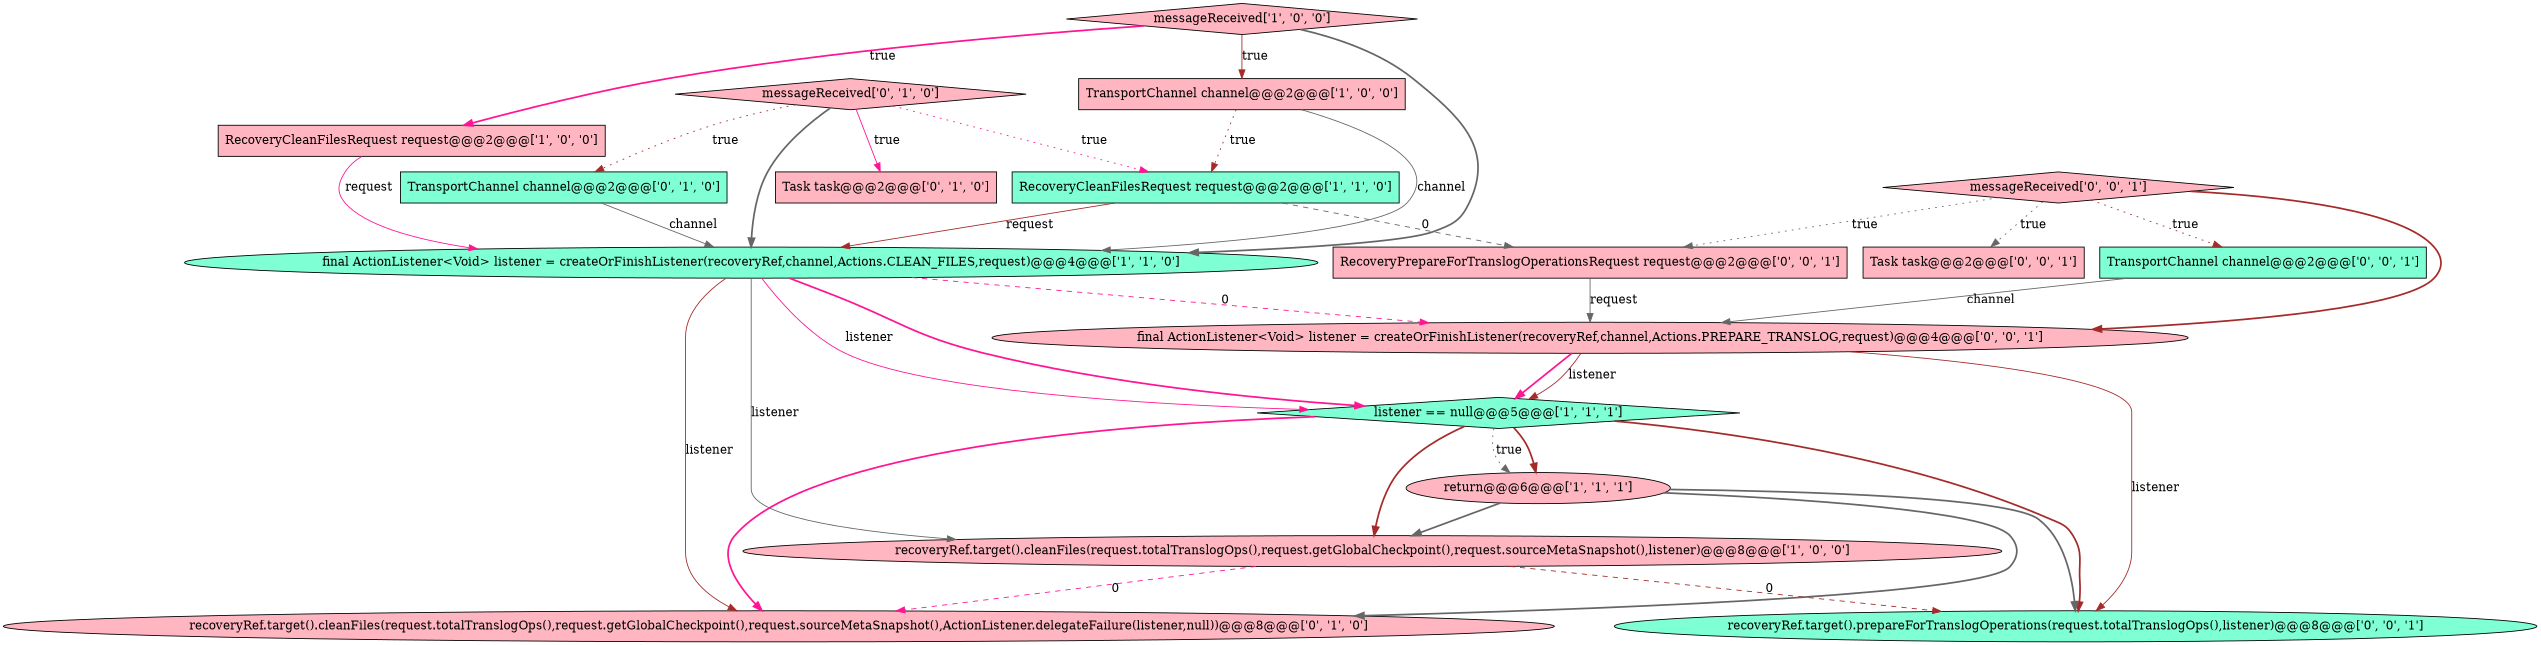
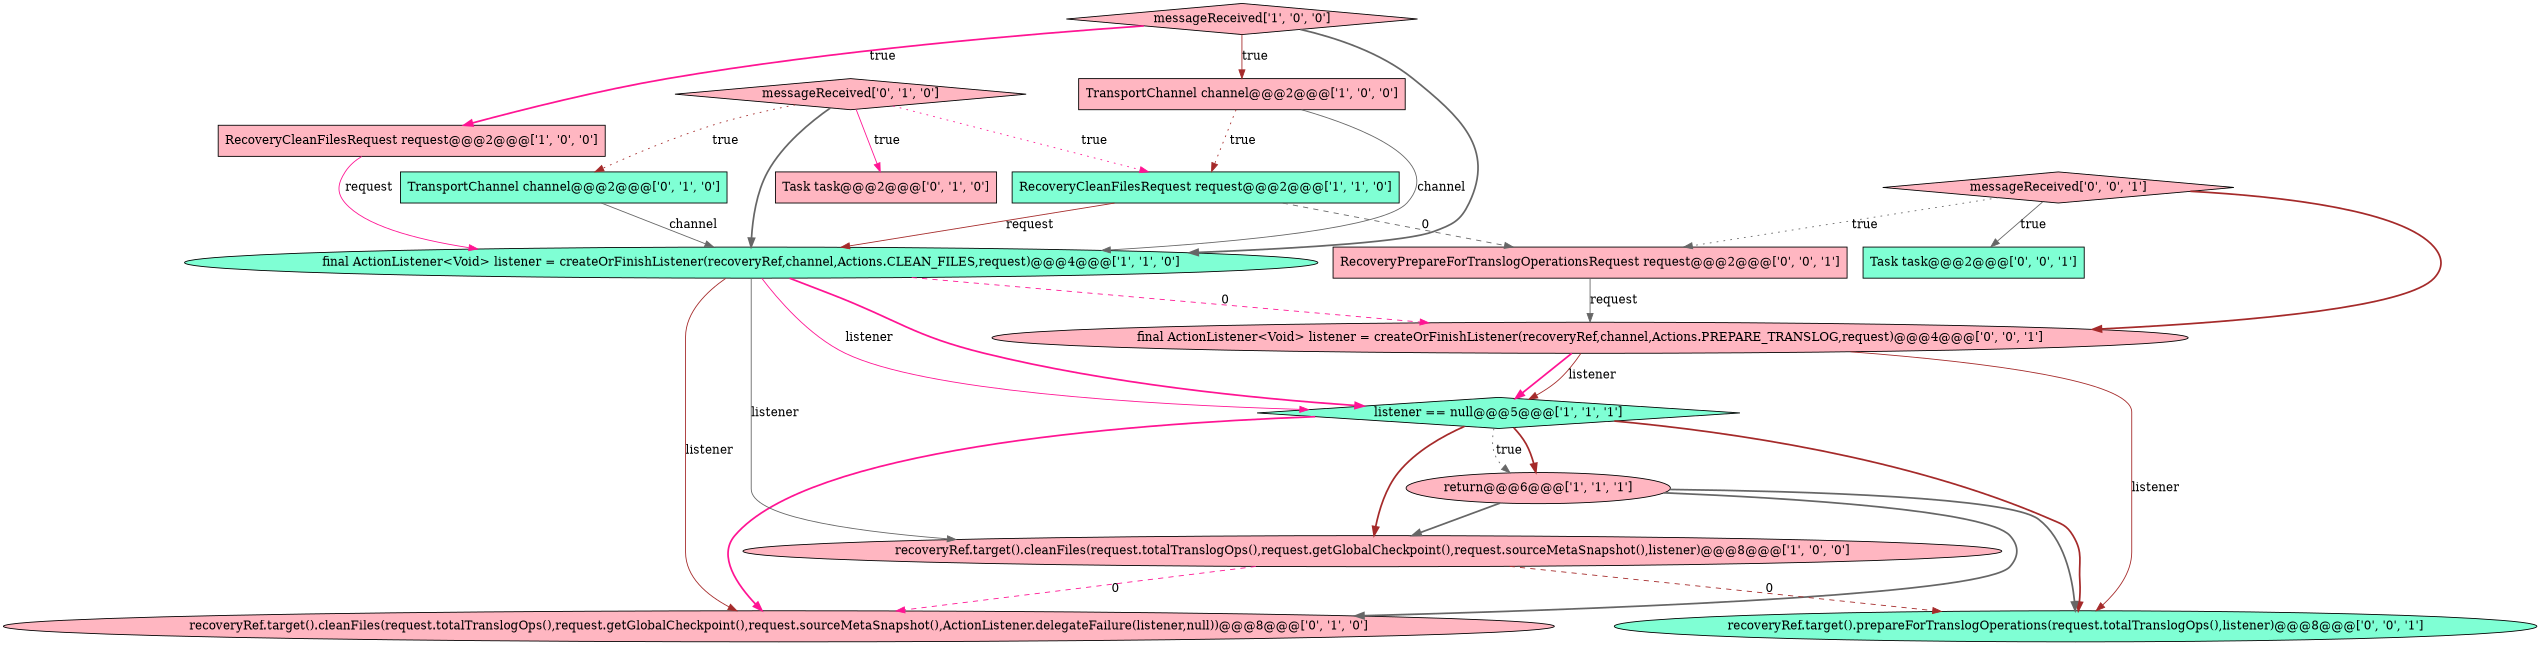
edge "messageReceived['0', '0', '1']" -> "Task task@@@2@@@['0', '0', '1']": style dotted -> solid
node "Task task@@@2@@@['0', '0', '1']": fillcolor lightpink -> aquamarine
node "TransportChannel channel@@@2@@@['0', '0', '1']": removed
